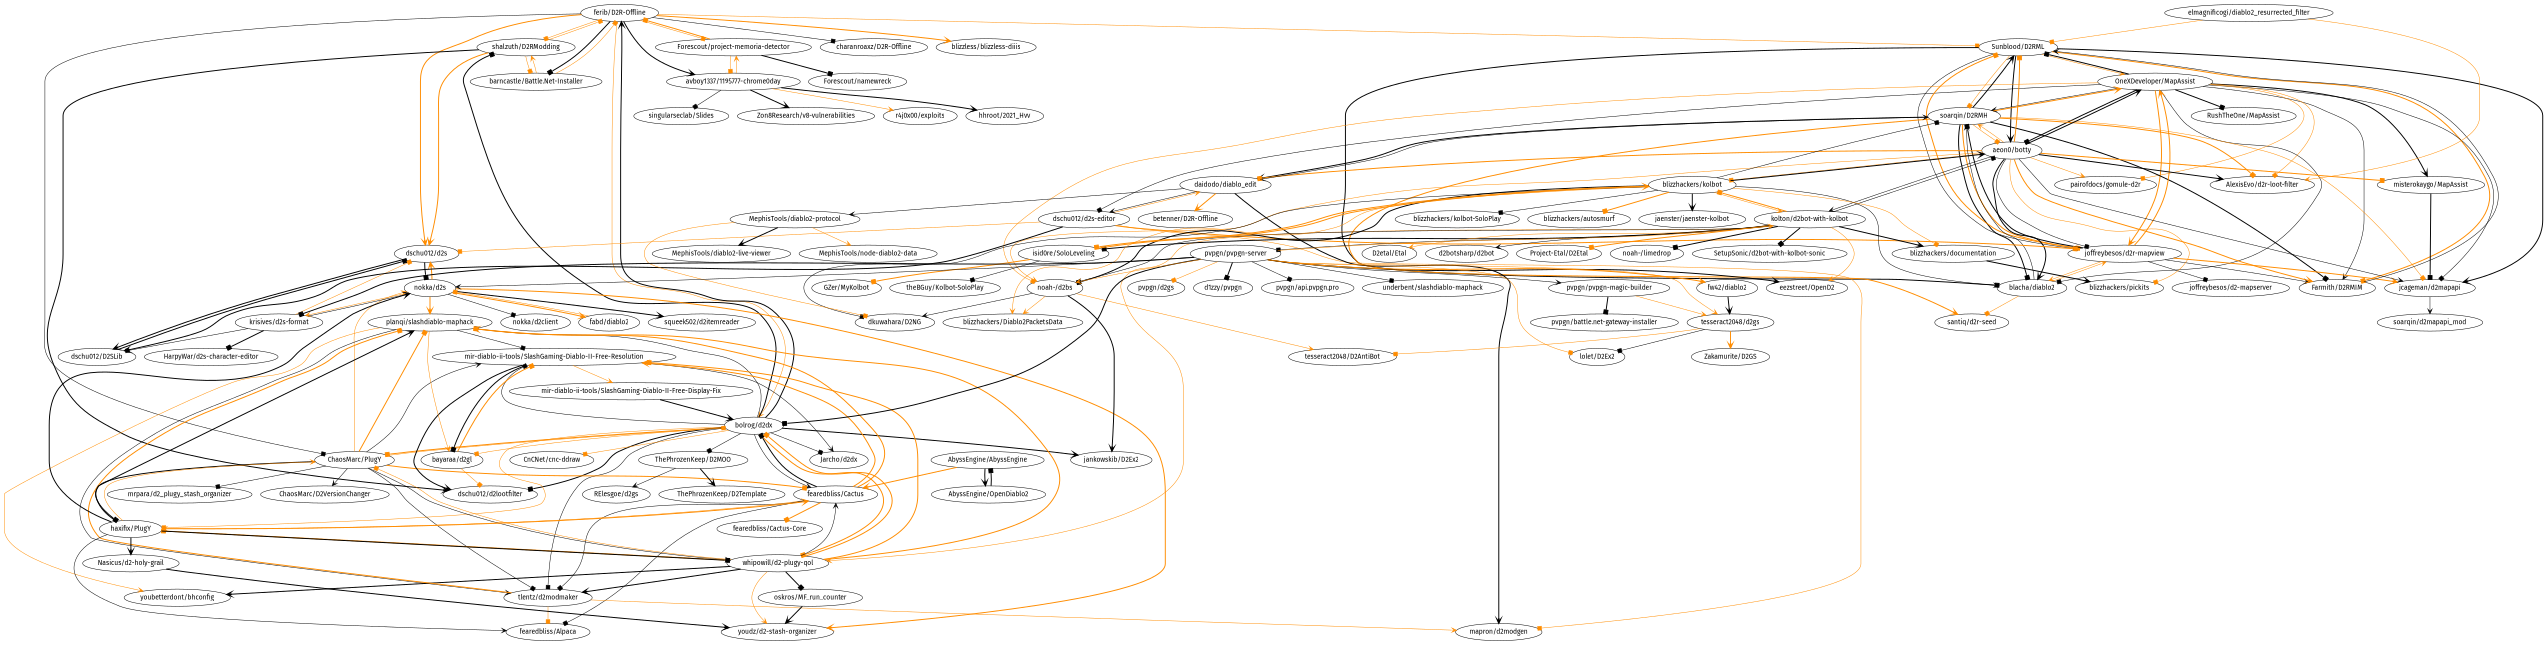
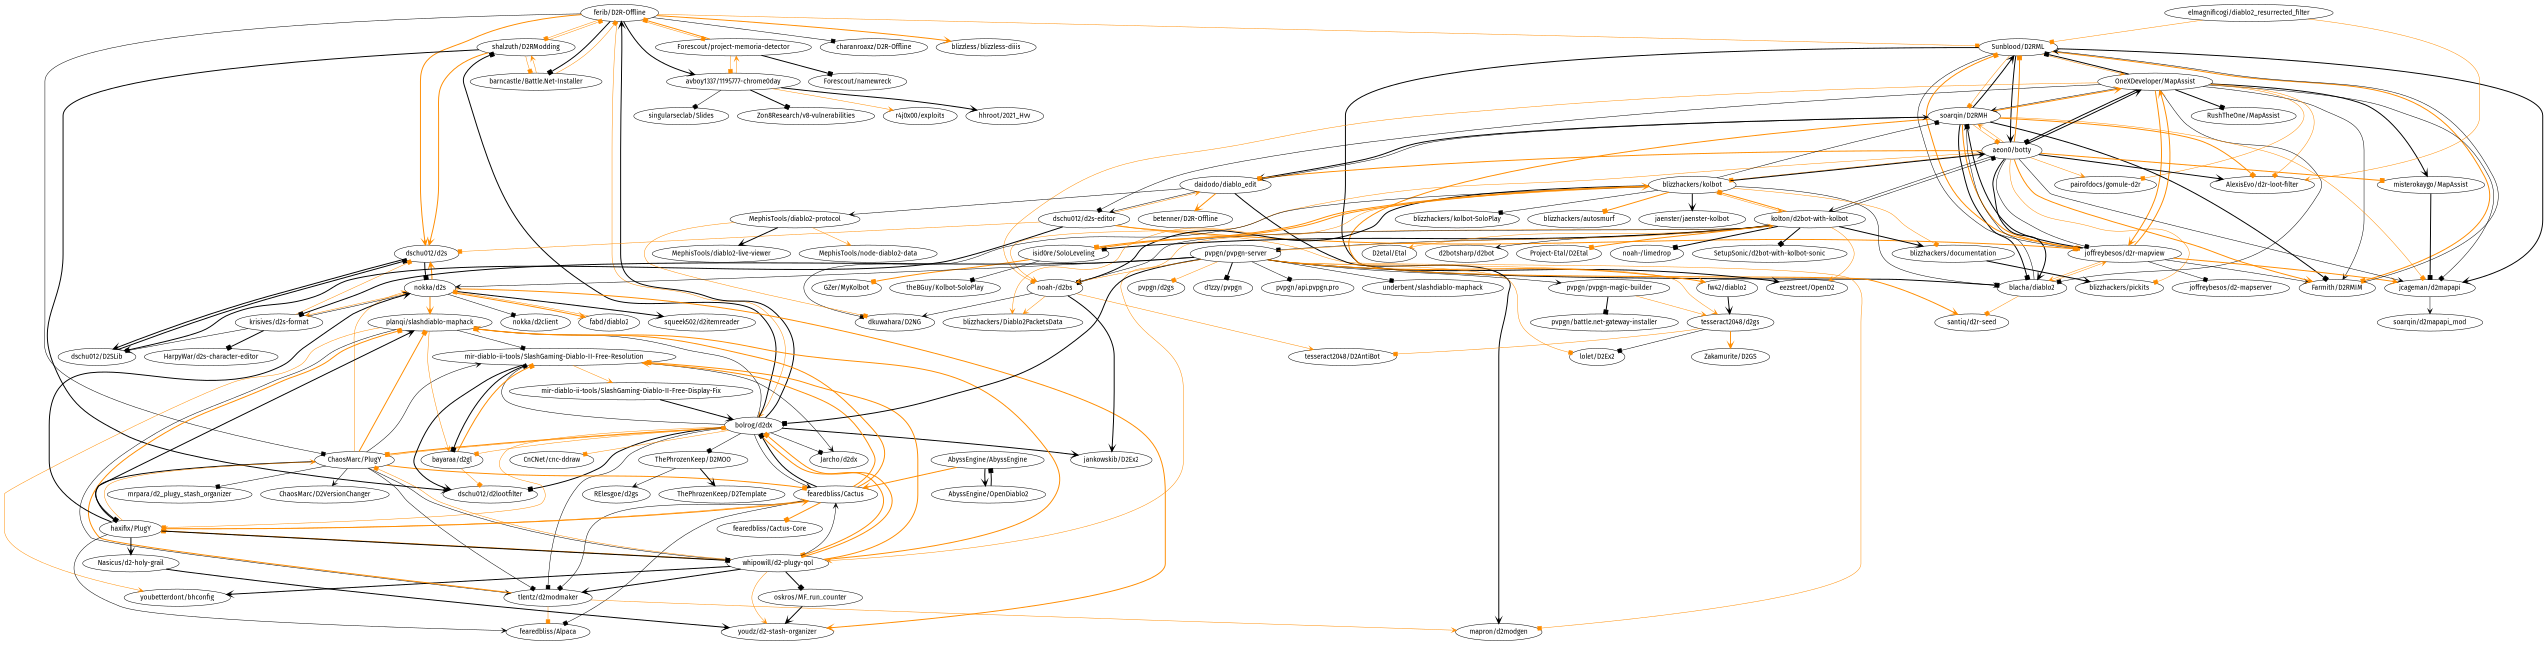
edge "avboy1337/1195777-chrome0day" -> "Zon8Research/v8-vulnerabilities": arrowhead vee -> box
